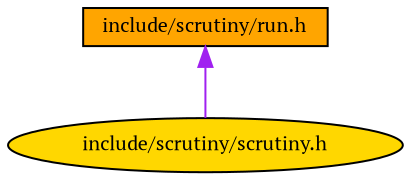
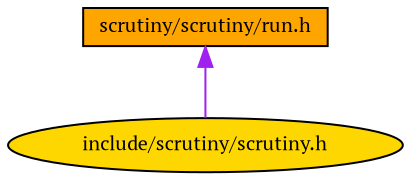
node "include/scrutiny/run.h": label "include/scrutiny/run.h" -> "scrutiny/scrutiny/run.h"
